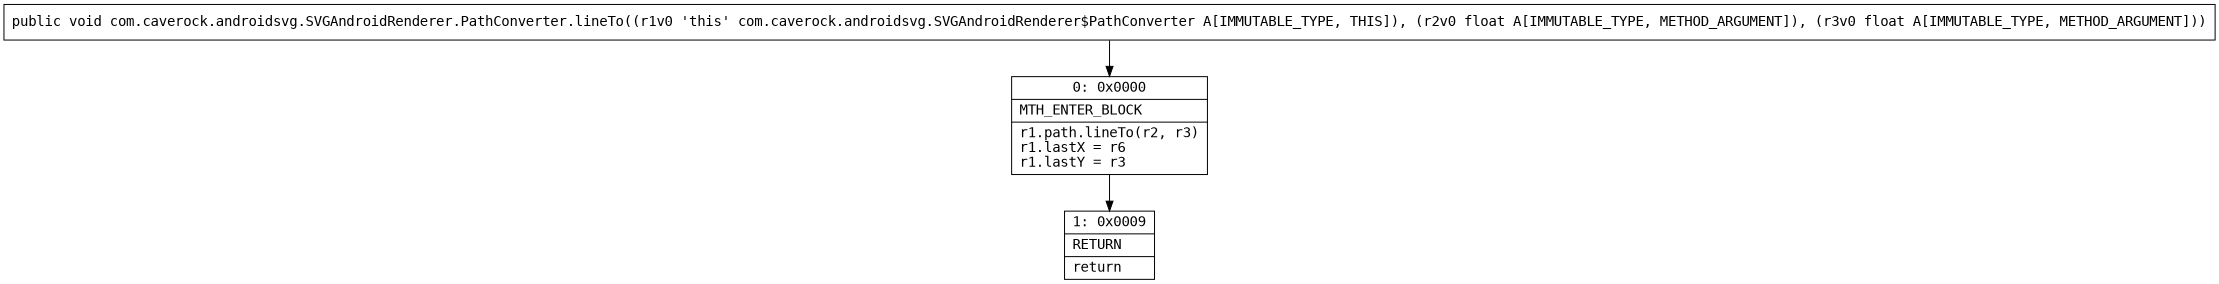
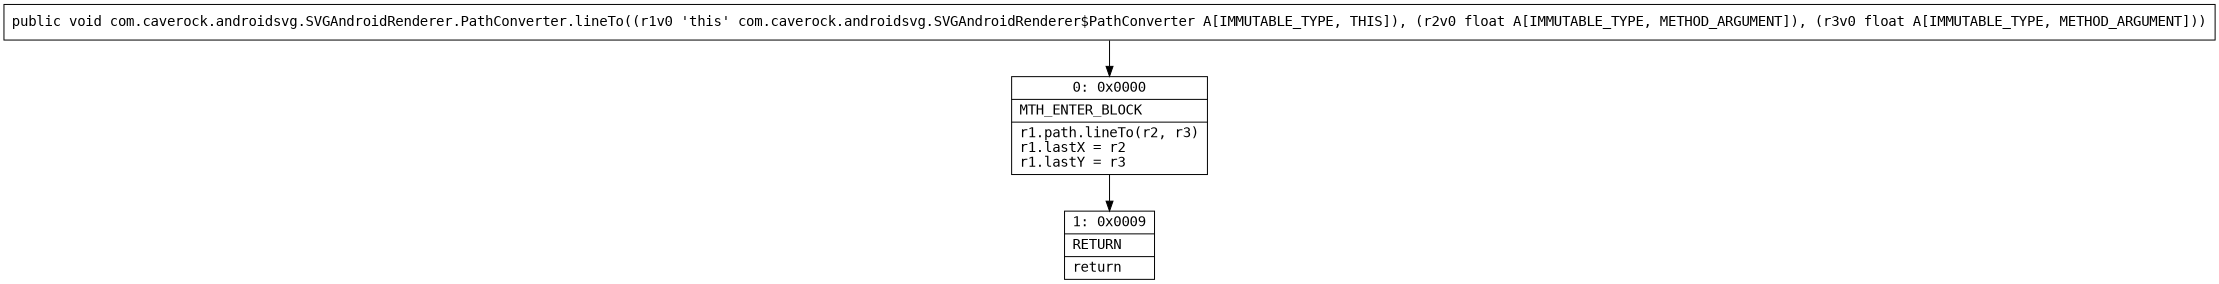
node "0: 0x0000": text "r1.lastX = r6" -> "r1.lastX = r2"
